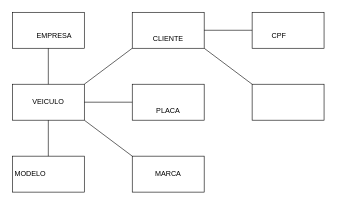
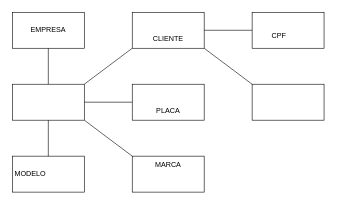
node "EMPRESA": moved (54, 36) -> (48, 30)
node "VEICULO": removed
node "MARCA": moved (168, 174) -> (168, 165)
